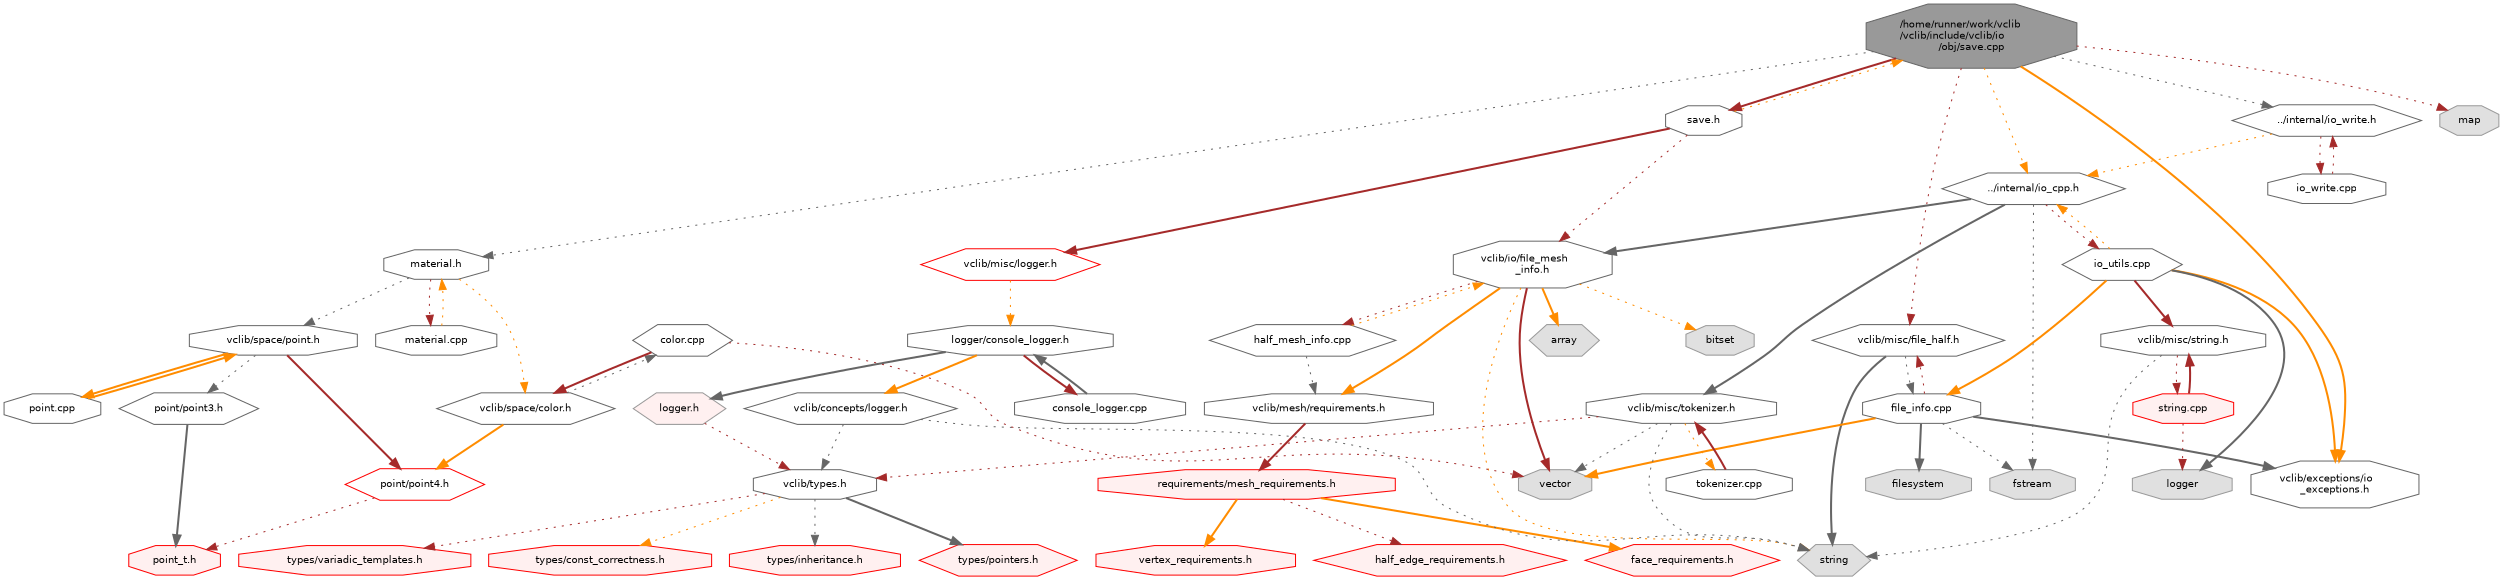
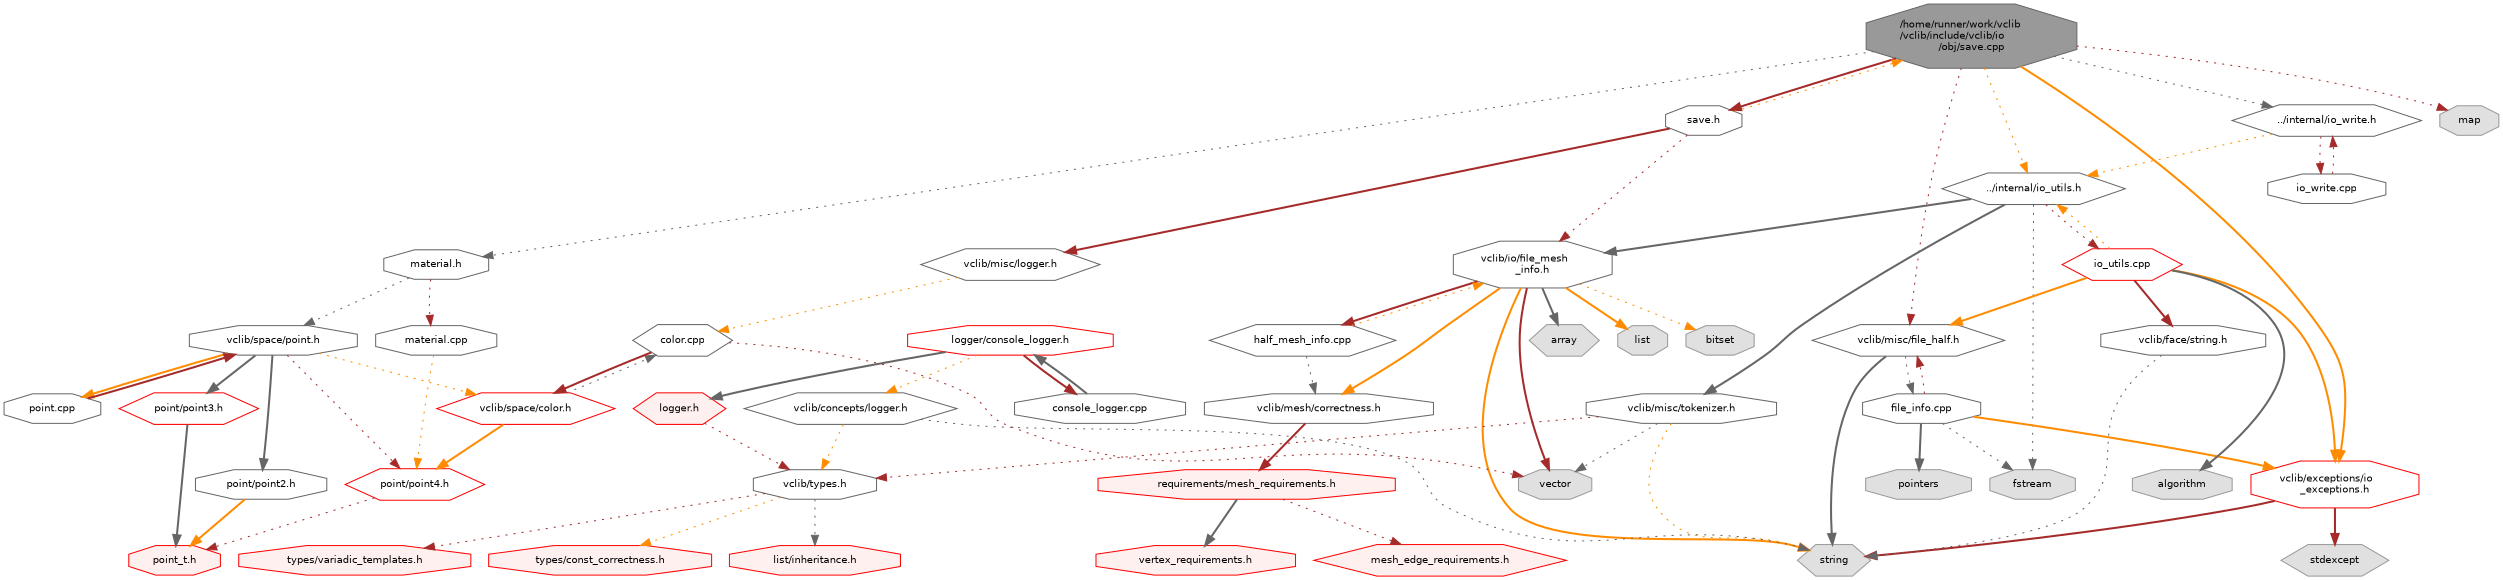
node "../internal/io_cpp.h": label "../internal/io_cpp.h" -> "../internal/io_utils.h"
node "vclib/misc/logger.h": color red -> grey40
node "io_utils.cpp": color grey40 -> red
edge "vclib/misc/logger.h" -> "logger/console_logger.h": now "vclib/misc/logger.h" -> "color.cpp"
edge "vclib/io/file_mesh _info.h" -> "half_mesh_info.cpp": style dotted -> bold
edge "vclib/io/file_mesh _info.h" -> "array": color darkorange -> gray40
edge "material.cpp" -> "material.h": now "material.cpp" -> "point/point4.h"
edge "material.h" -> "vclib/space/color.h": now "vclib/space/point.h" -> "vclib/space/color.h"
edge "io_utils.cpp" -> "file_info.cpp": now "io_utils.cpp" -> "vclib/misc/file_half.h"
node "logger/console_logger.h": color grey40 -> red
node "list": added
node "vclib/misc/string.h": label "vclib/misc/string.h" -> "vclib/face/string.h"
edge "vclib/space/point.h" -> "point/point3.h": style dotted -> bold
edge "logger/console_logger.h" -> "vclib/concepts/logger.h": style bold -> dotted
edge "point.cpp" -> "vclib/space/point.h": color darkorange -> brown
edge "vclib/space/point.h" -> "point/point4.h": style bold -> dotted
node "point/point3.h": color grey40 -> red
node "vclib/space/color.h": color grey40 -> red
node "logger.h": color grey60 -> red
node "vclib/mesh/requirements.h": label "vclib/mesh/requirements.h" -> "vclib/mesh/correctness.h"
node "string.cpp": removed
edge "file_info.cpp" -> "vclib/exceptions/io _exceptions.h": color gray40 -> darkorange
edge "vclib/concepts/logger.h" -> "vclib/types.h": color gray40 -> darkorange
edge "file_info.cpp" -> "vector": removed
node "point/point2.h": added
node "tokenizer.cpp": removed
node "filesystem": label "filesystem" -> "pointers"
node "logger": label "logger" -> "algorithm"
node "vclib/exceptions/io _exceptions.h": color grey40 -> red
edge "requirements/mesh_requirements.h" -> "vertex_requirements.h": color darkorange -> gray40
edge "vclib/io/file_mesh _info.h" -> "string": style dotted -> bold
edge "vclib/misc/tokenizer.h" -> "string": color gray40 -> darkorange
edge "vclib/exceptions/io _exceptions.h" -> "string": added
node "types/inheritance.h": label "types/inheritance.h" -> "list/inheritance.h"
node "types/pointers.h": removed
node "half_edge_requirements.h": label "half_edge_requirements.h" -> "mesh_edge_requirements.h"
node "face_requirements.h": removed
node "stdexcept": added
